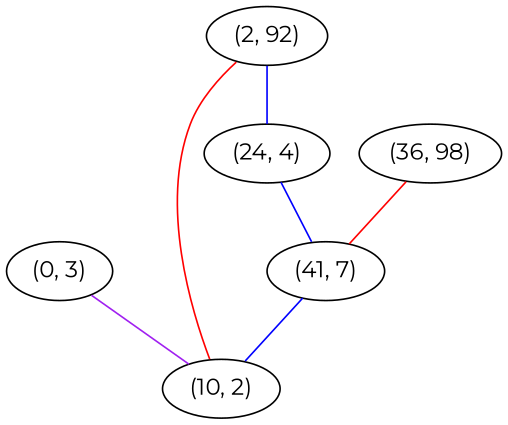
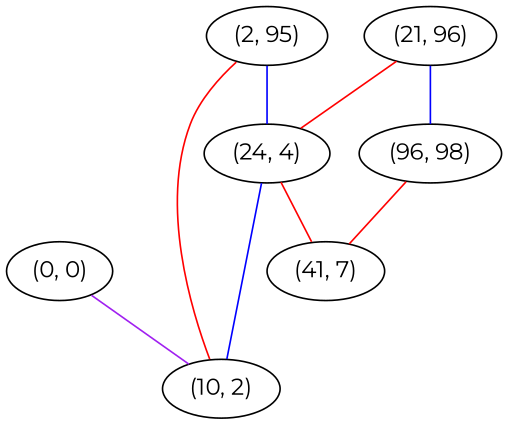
node "(2, 92)": label "(2, 92)" -> "(2, 95)"
node "(21, 96)": added
node "(36, 98)": label "(36, 98)" -> "(96, 98)"
edge "(24, 4)" -- "(41, 7)": color blue -> red
node "(0, 3)": label "(0, 3)" -> "(0, 0)"
edge "(41, 7)" -- "(10, 2)": now "(24, 4)" -- "(10, 2)"
